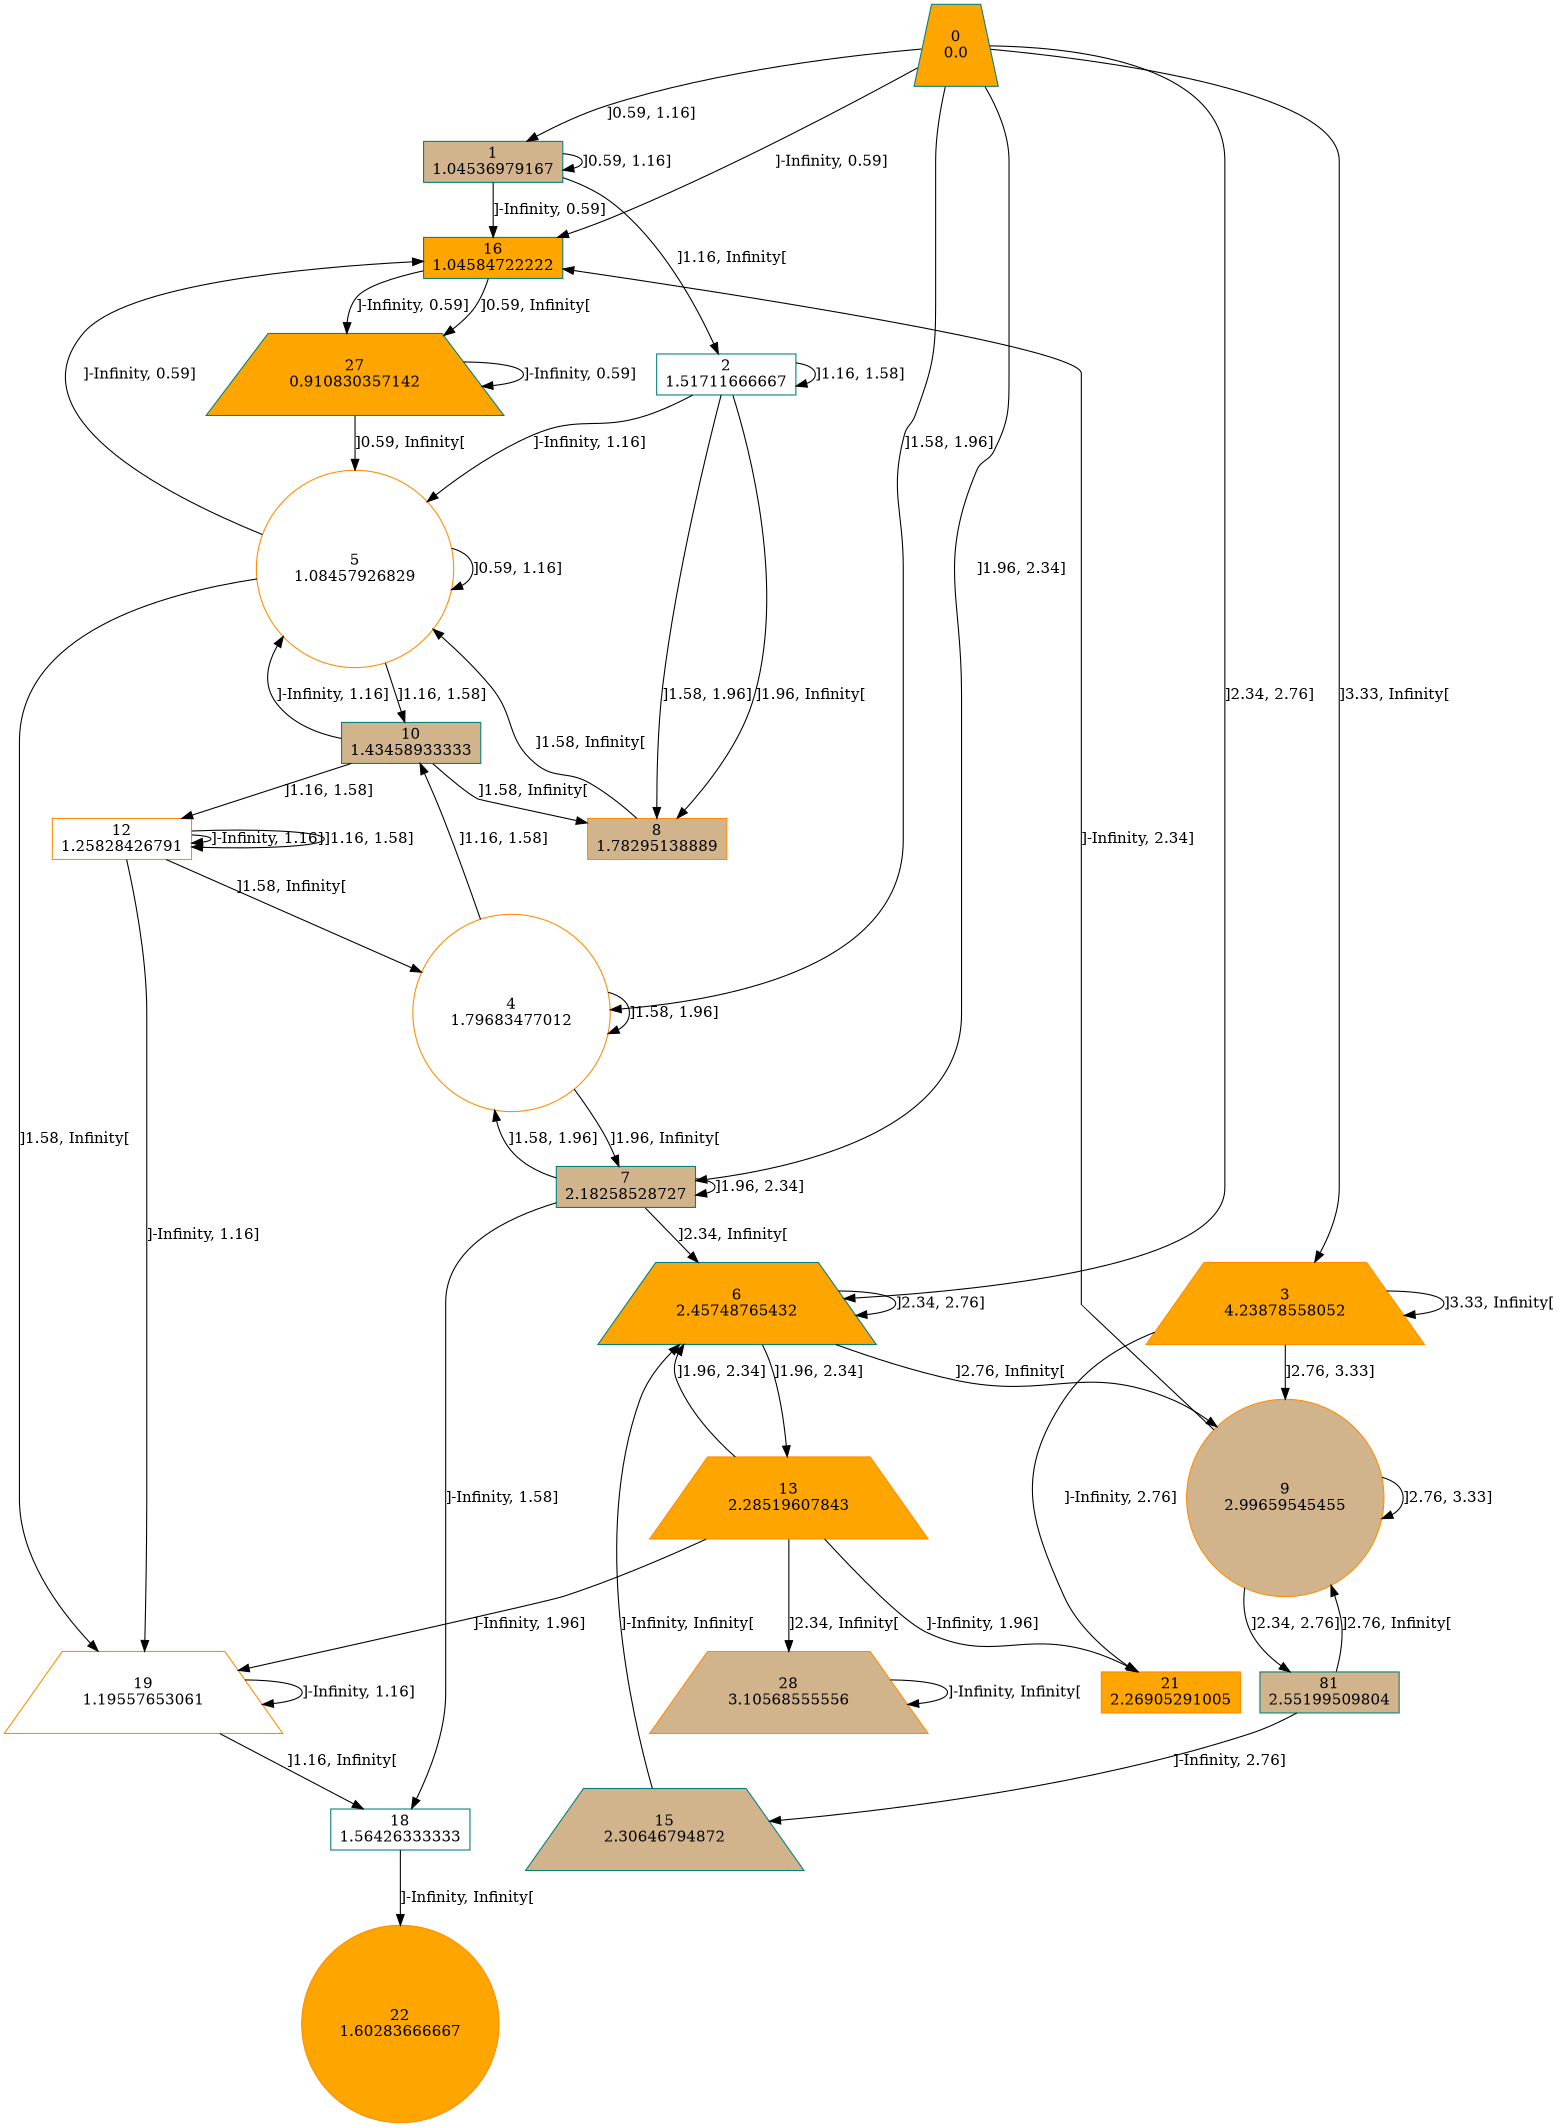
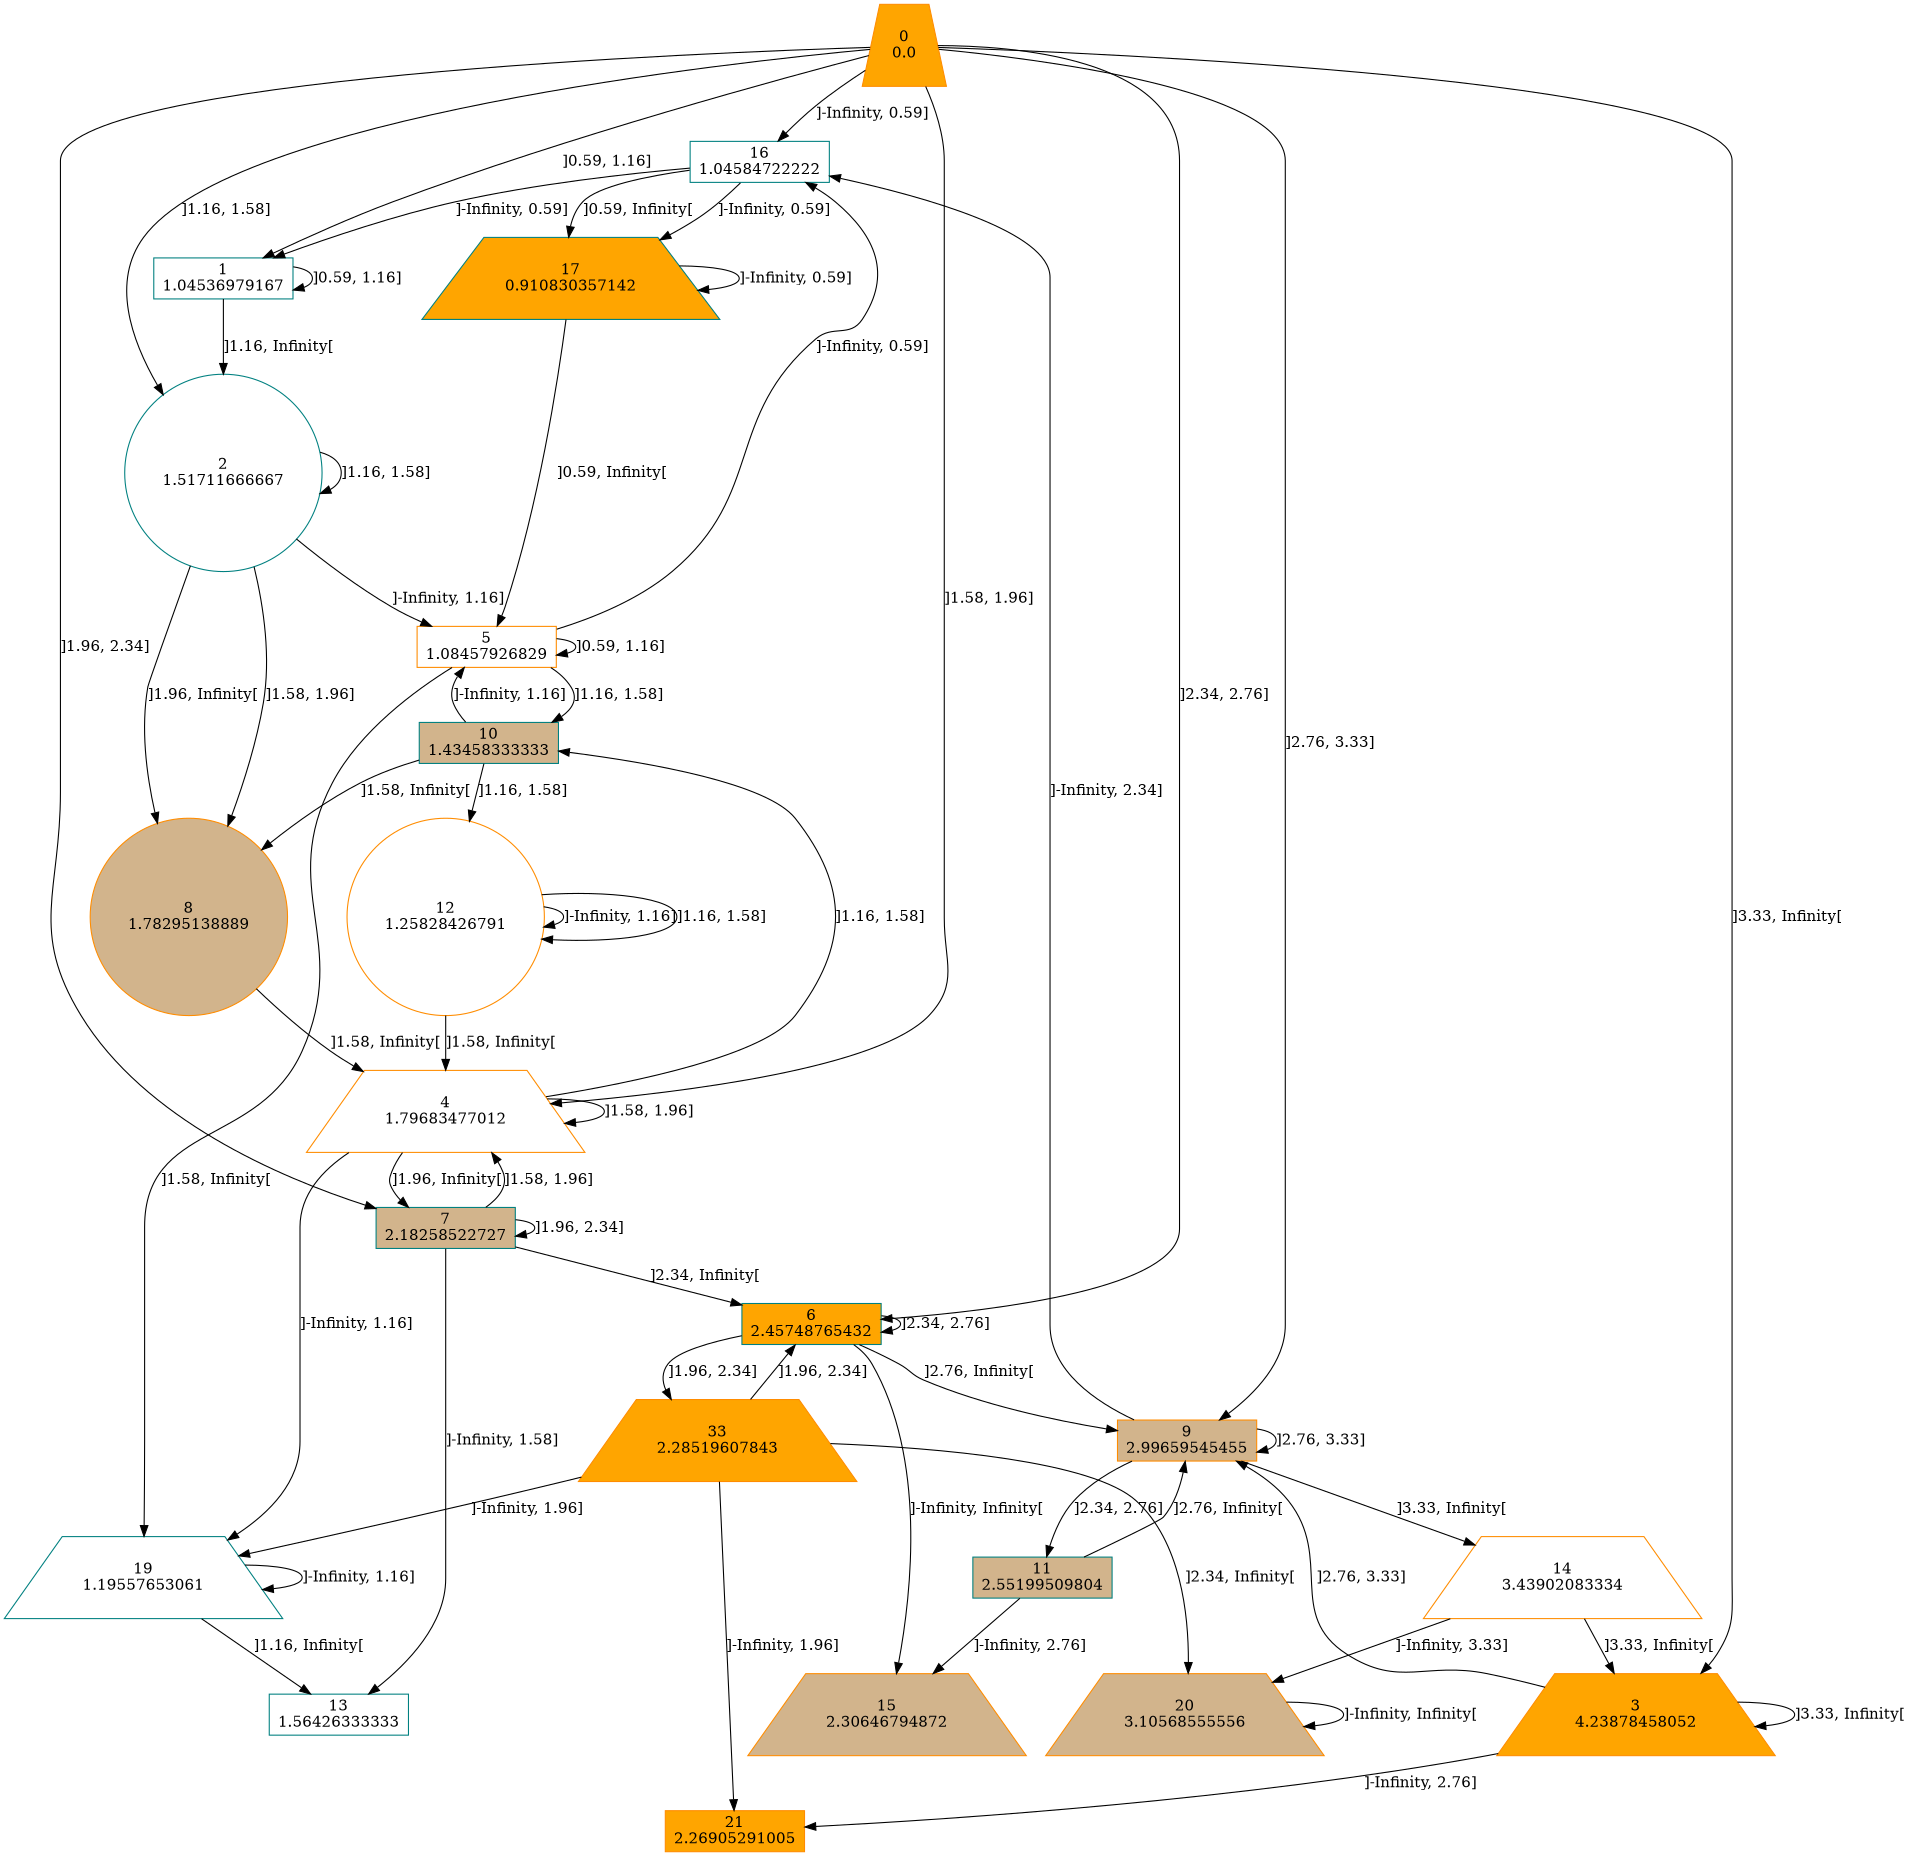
node "0 0.0": color teal -> darkorange
edge "0 0.0" -> "2 1.51711666667": added, label "]1.16, 1.58]"
node "1 1.04536979167": fillcolor tan -> white
edge "1 1.04536979167" -> "16 1.04584722222": reversed
node "16 1.04584722222": fillcolor orange -> white
node "27 0.910830357142": label "27 0.910830357142" -> "17 0.910830357142"
node "2 1.51711666667": shape box -> circle
node "5 1.08457926829": shape circle -> box
edge "0 0.0" -> "9 2.99659545455": added, label "]2.76, 3.33]"
node "10 1.43458933333": label "10 1.43458933333" -> "10 1.43458333333"
edge "8 1.78295138889" -> "5 1.08457926829": now "8 1.78295138889" -> "4 1.79683477012"
node "12 1.25828426791": shape box -> circle
node "8 1.78295138889": shape box -> circle
node "4 1.79683477012": shape circle -> trapezium
node "7 2.18258528727": label "7 2.18258528727" -> "7 2.18258522727"
edge "12 1.25828426791" -> "19 1.19557653061": now "4 1.79683477012" -> "19 1.19557653061"
node "6 2.45748765432": shape trapezium -> box
node "3 4.23878558052": label "3 4.23878558052" -> "3 4.23878458052"
node "13 2.28519607843": label "13 2.28519607843" -> "33 2.28519607843"
node "9 2.99659545455": shape circle -> box
edge "15 2.30646794872" -> "6 2.45748765432": reversed
node "14 3.43902083334": added
node "19 1.19557653061": color darkorange -> teal
node "28 3.10568555556": label "28 3.10568555556" -> "20 3.10568555556"
node "81 2.55199509804": label "81 2.55199509804" -> "11 2.55199509804"
node "18 1.56426333333": label "18 1.56426333333" -> "13 1.56426333333"
node "15 2.30646794872": color teal -> darkorange
node "22 1.60283666667": removed
